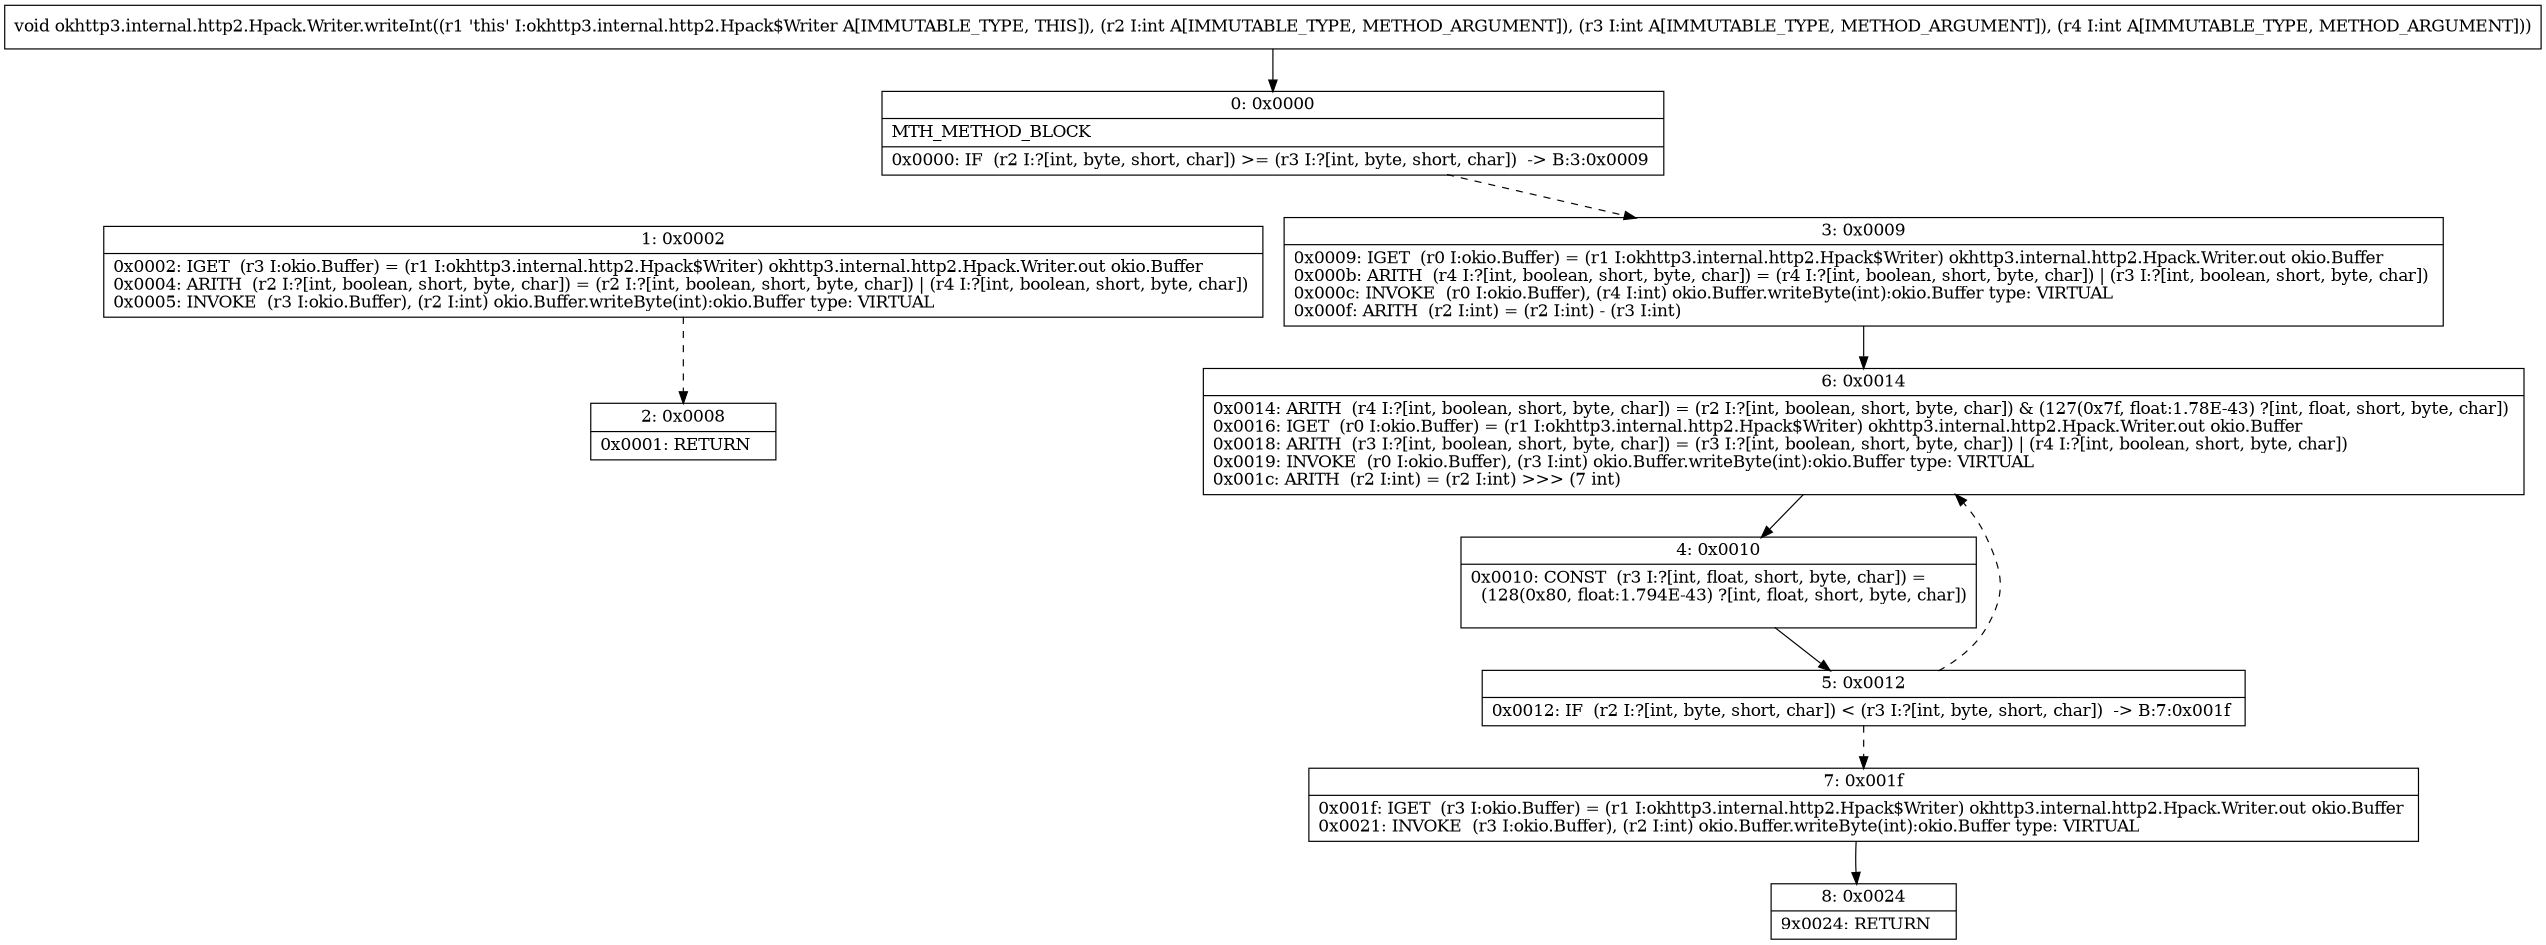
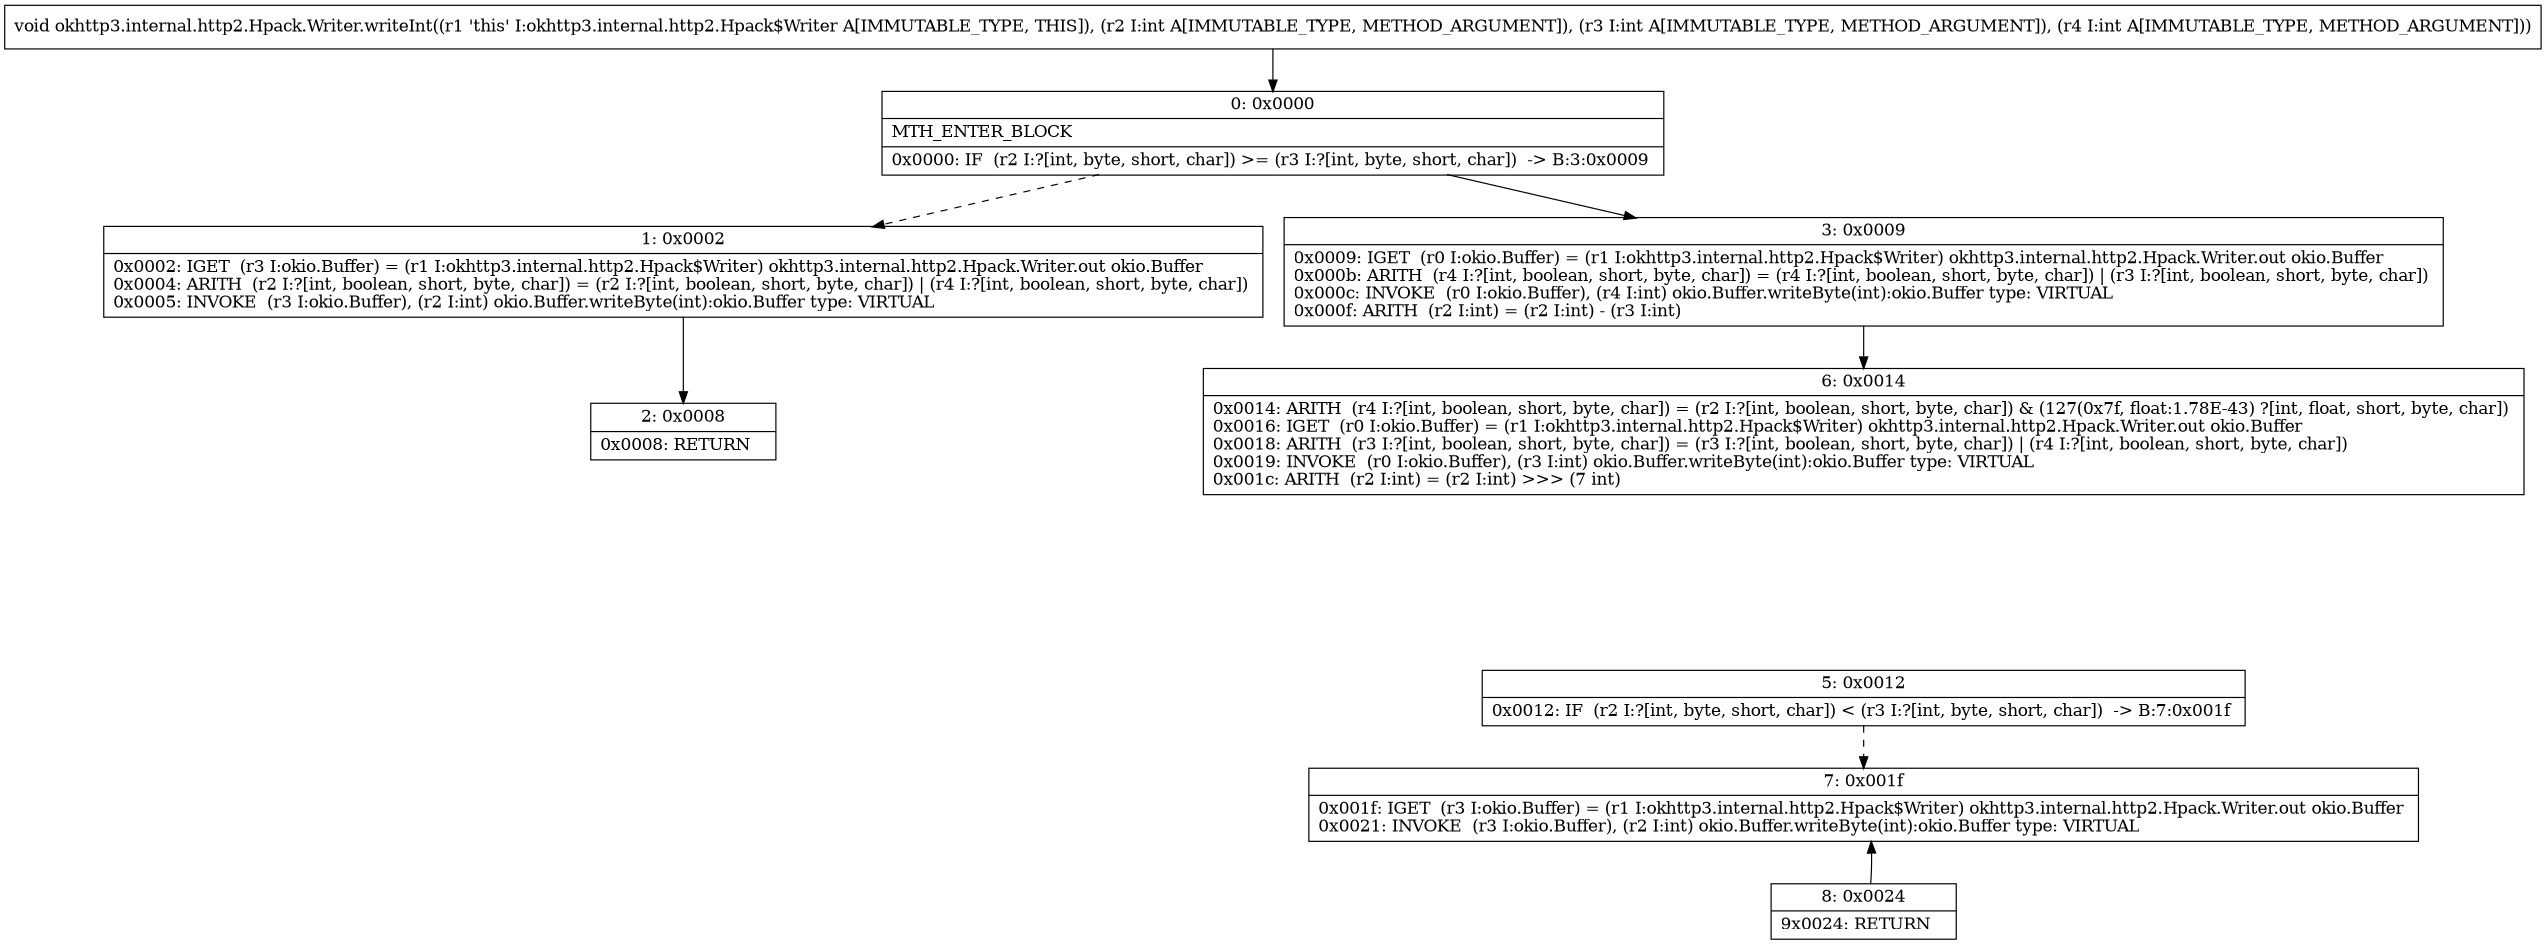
node "0: 0x0000": text "MTH_METHOD_BLOCK" -> "MTH_ENTER_BLOCK"
edge "0: 0x0000" -> "3: 0x0009": style dashed -> solid
edge "0: 0x0000" -> "1: 0x0002": added
edge "1: 0x0002" -> "2: 0x0008": style dashed -> solid
node "2: 0x0008": text "0x0001: RETURN" -> "0x0008: RETURN"
node "4: 0x0010": removed
edge "5: 0x0012" -> "6: 0x0014": removed
edge "7: 0x001f" -> "8: 0x0024": reversed
